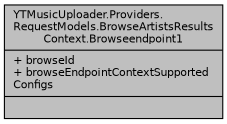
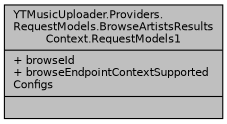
node "YTMusicUploader.Providers.": text "Context.Browseendpoint1" -> "Context.RequestModels1"
